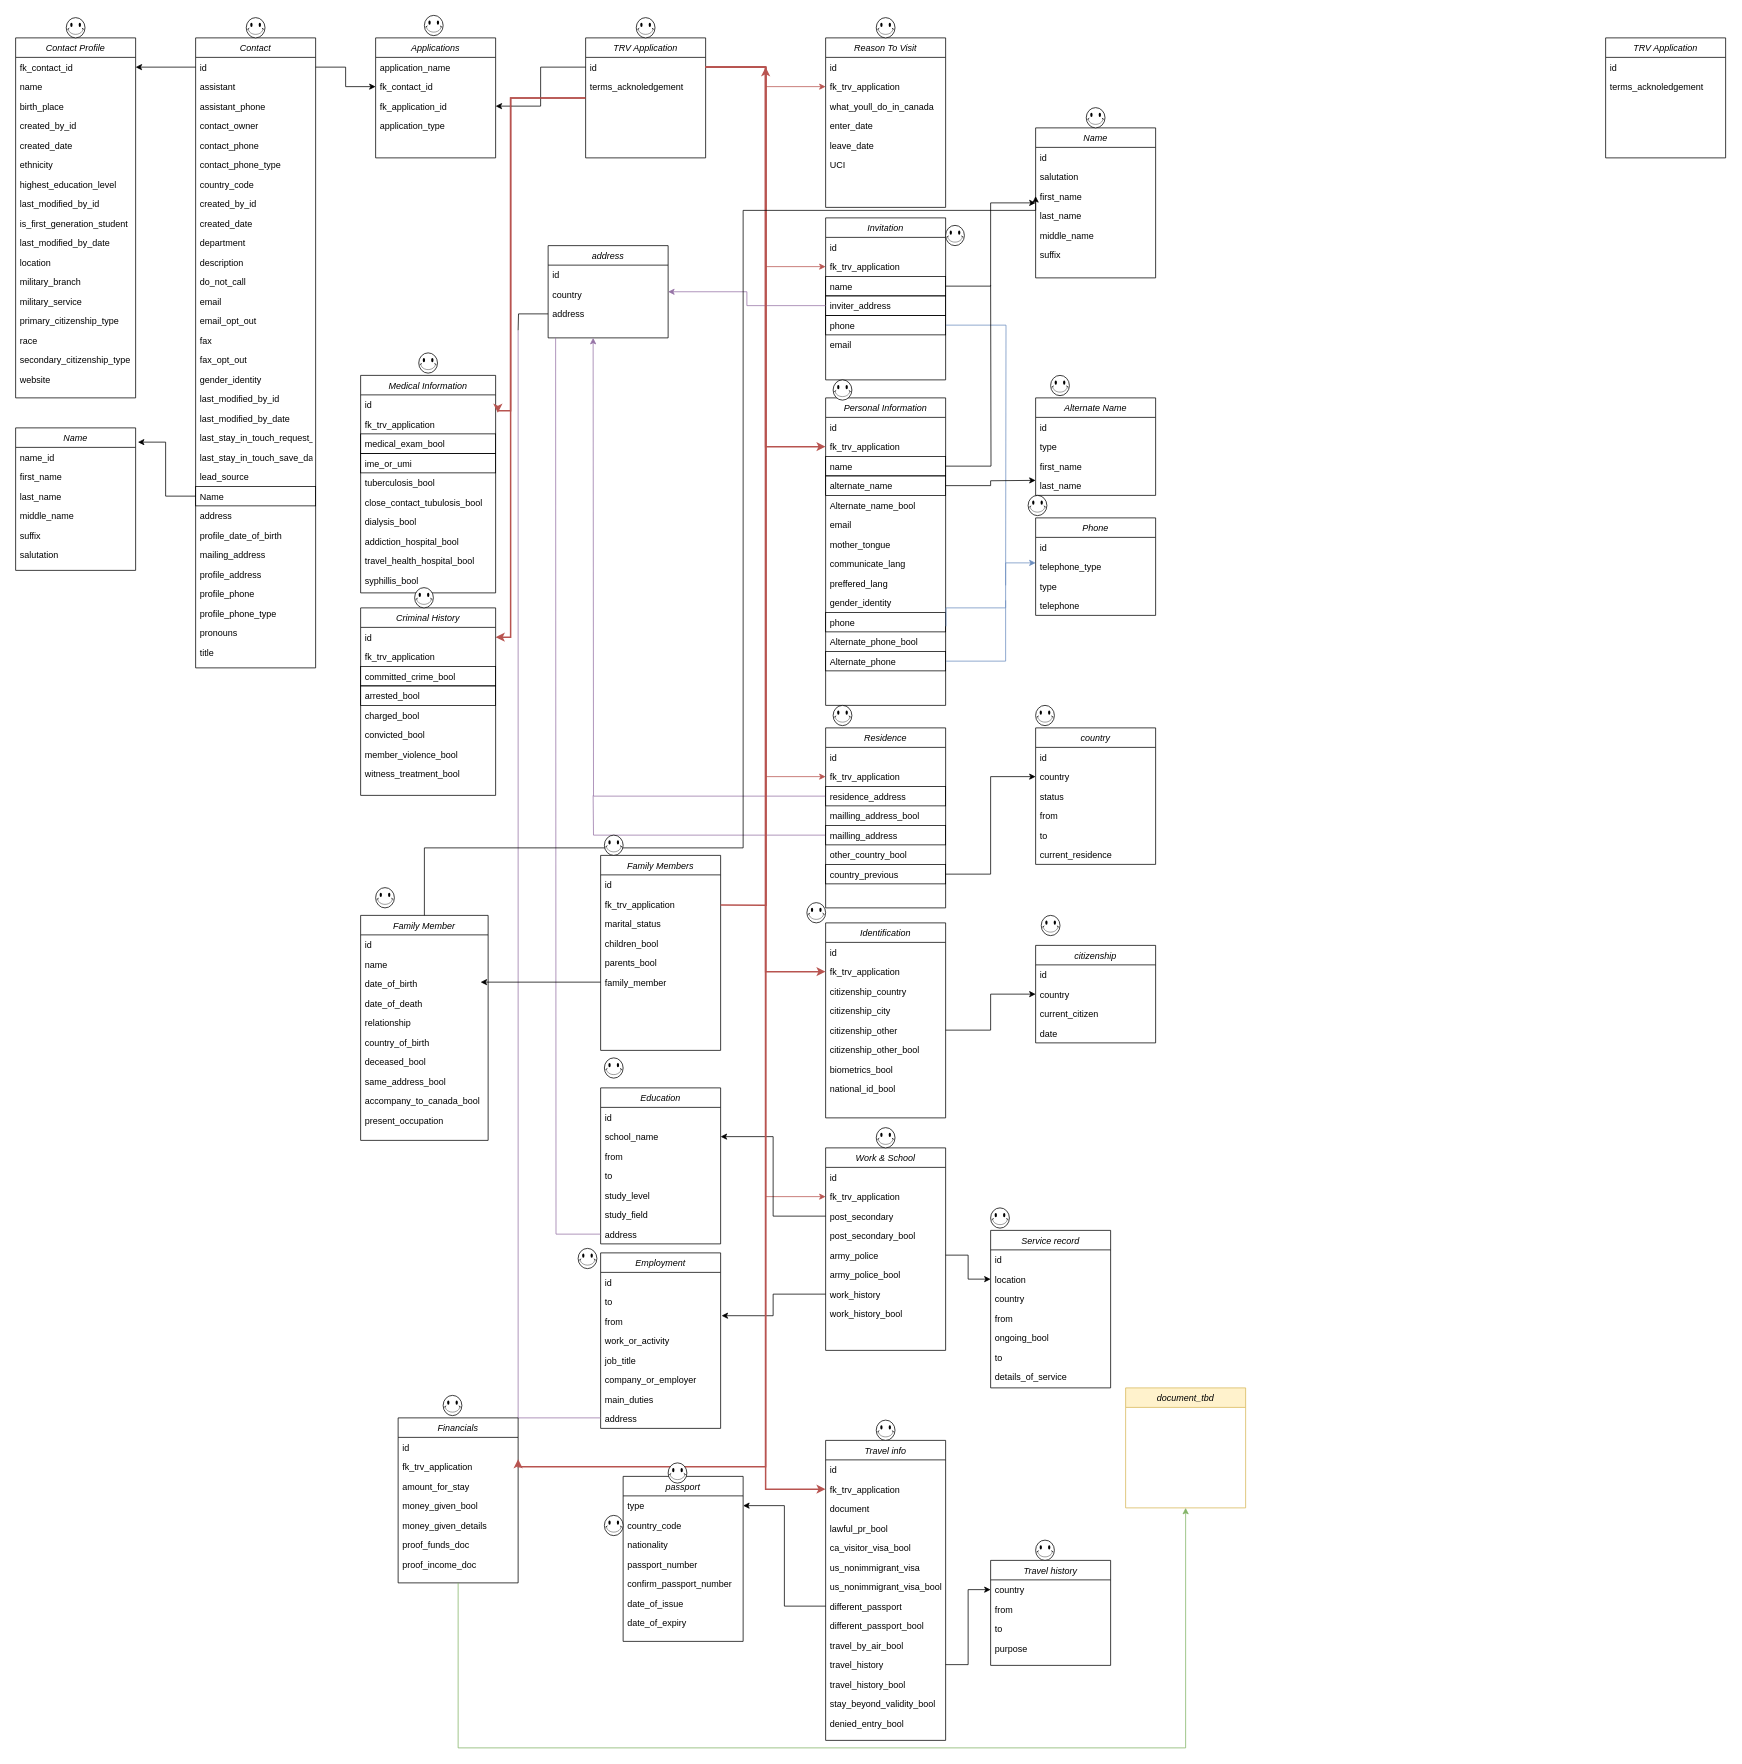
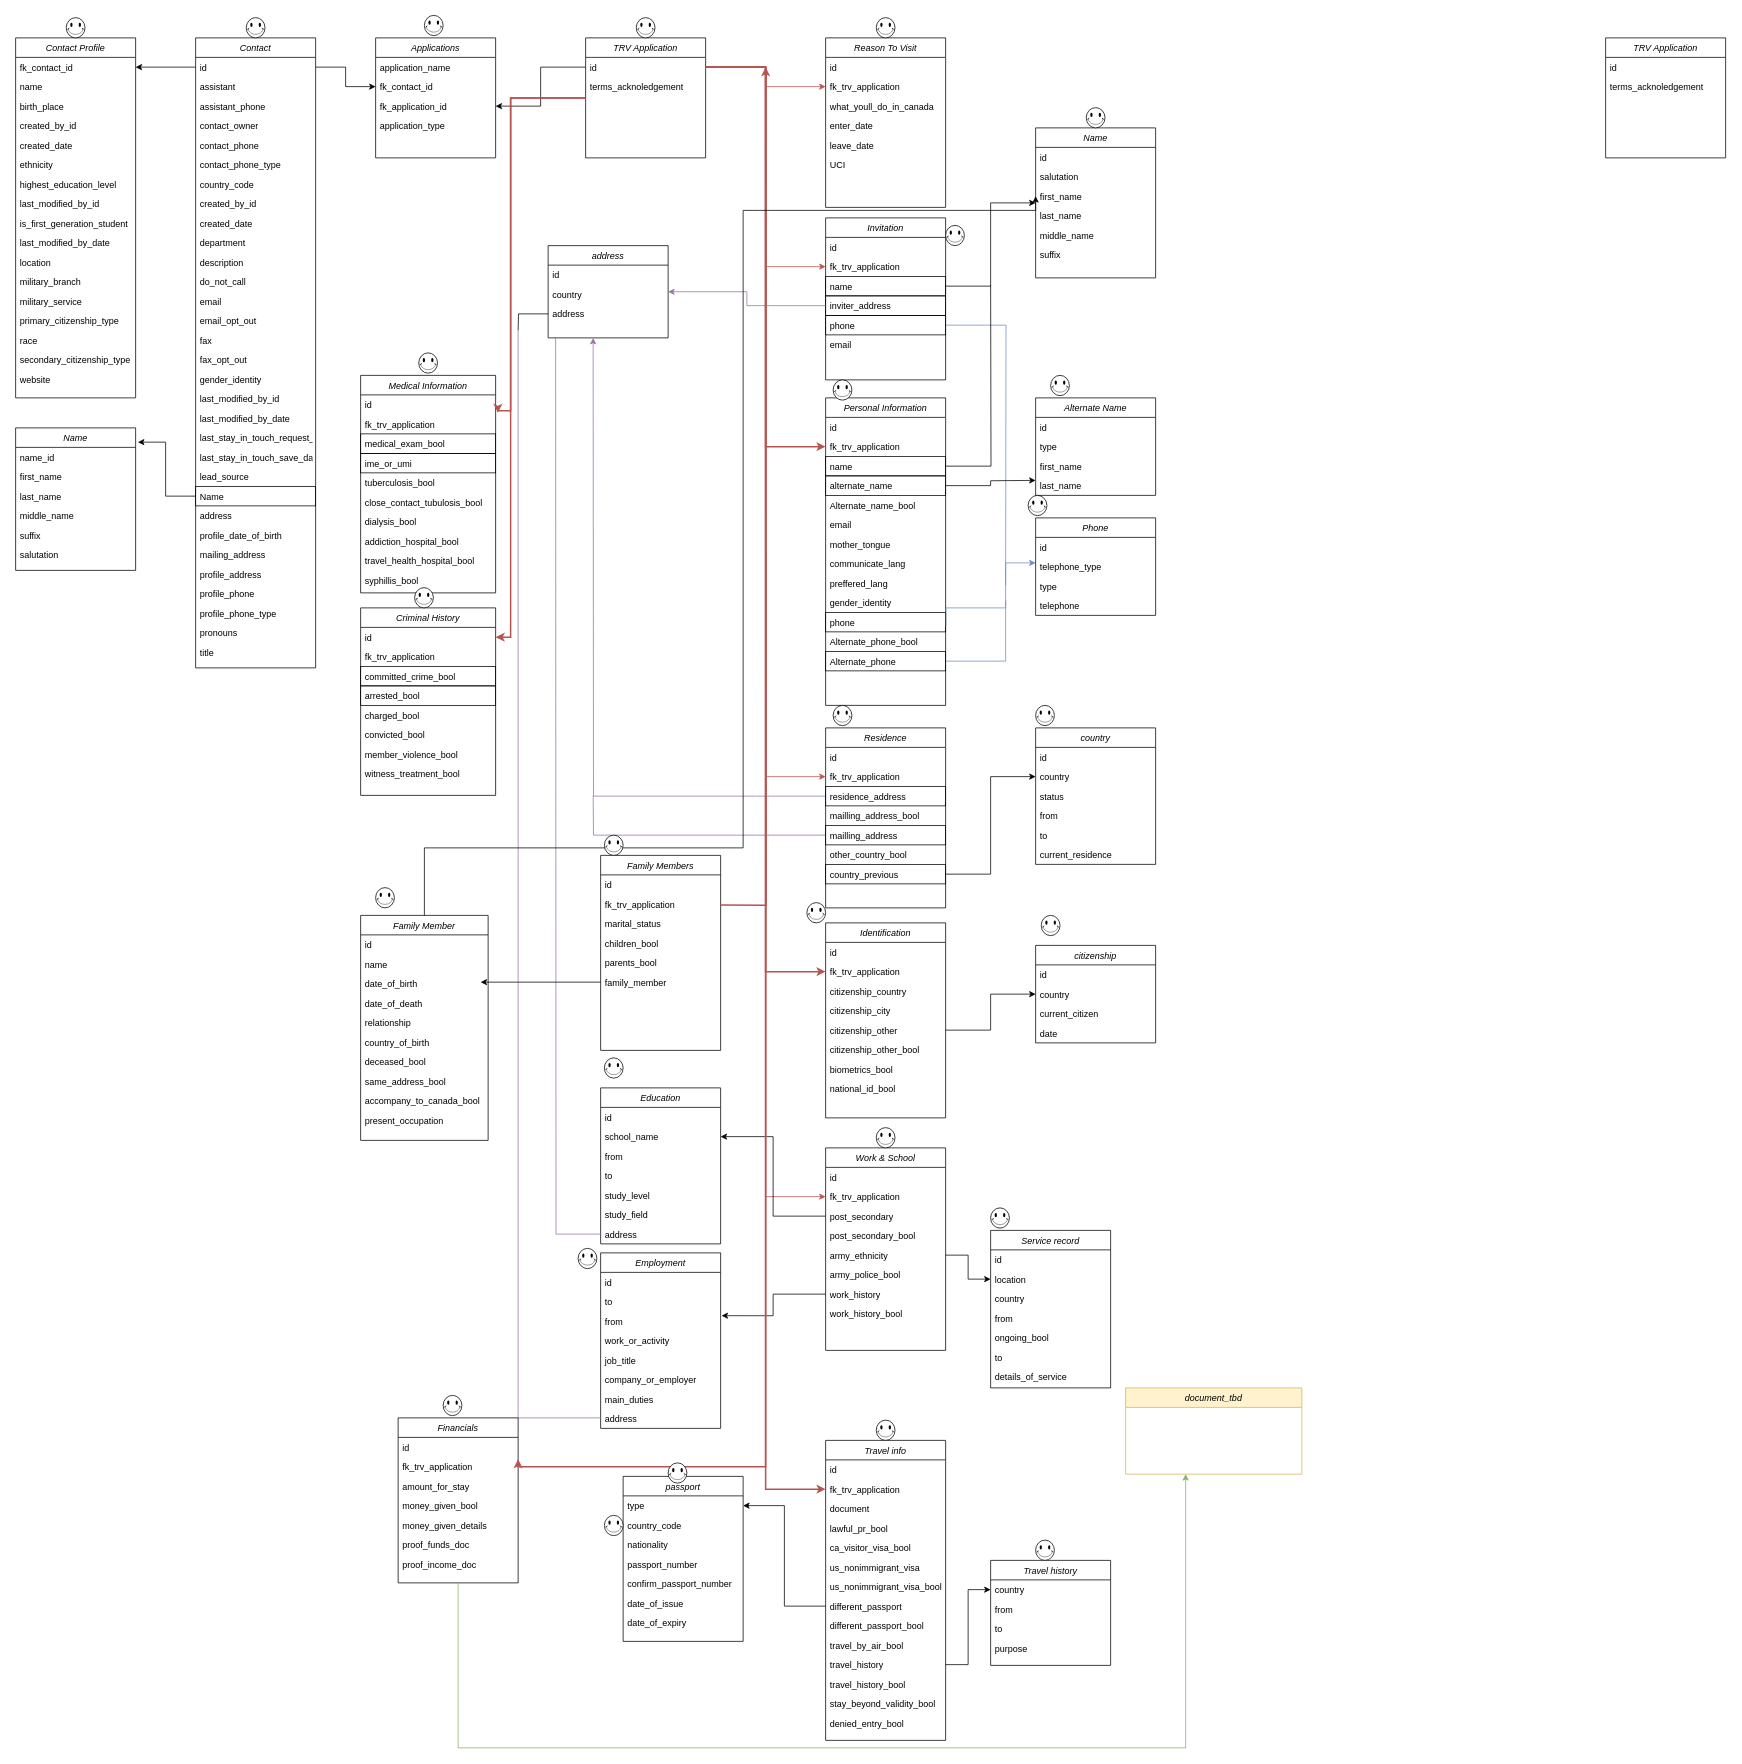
node "army_police": label "army_police" -> "army_ethnicity"
node "document_tbd": size 120x120 -> 176x86
